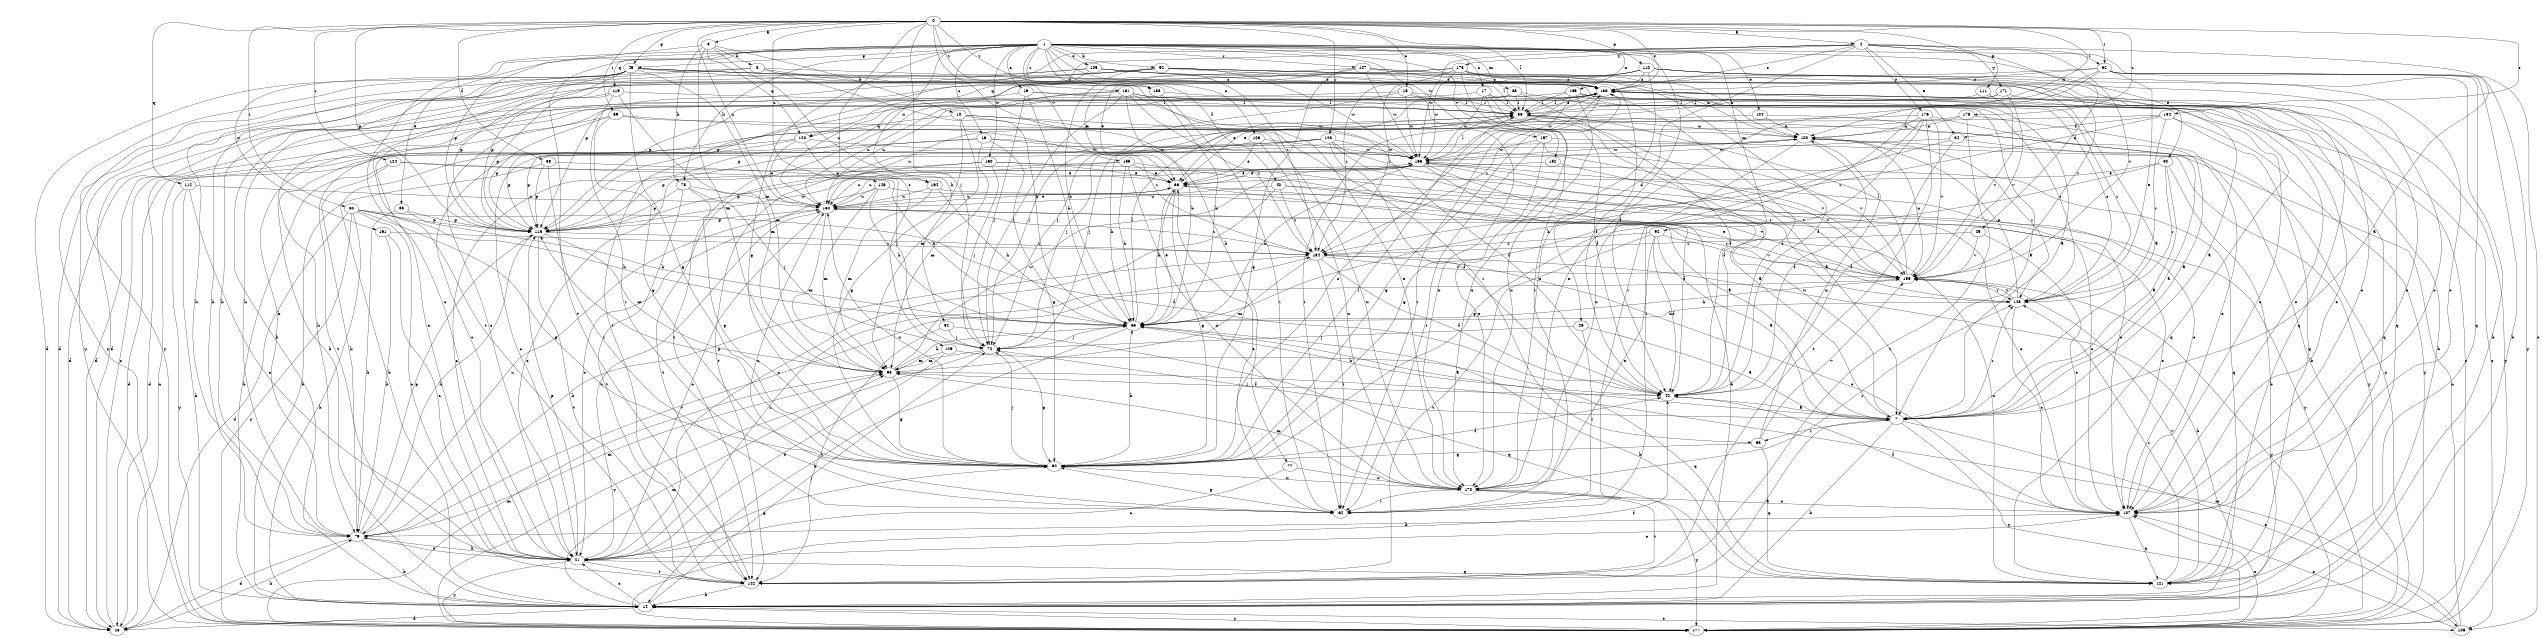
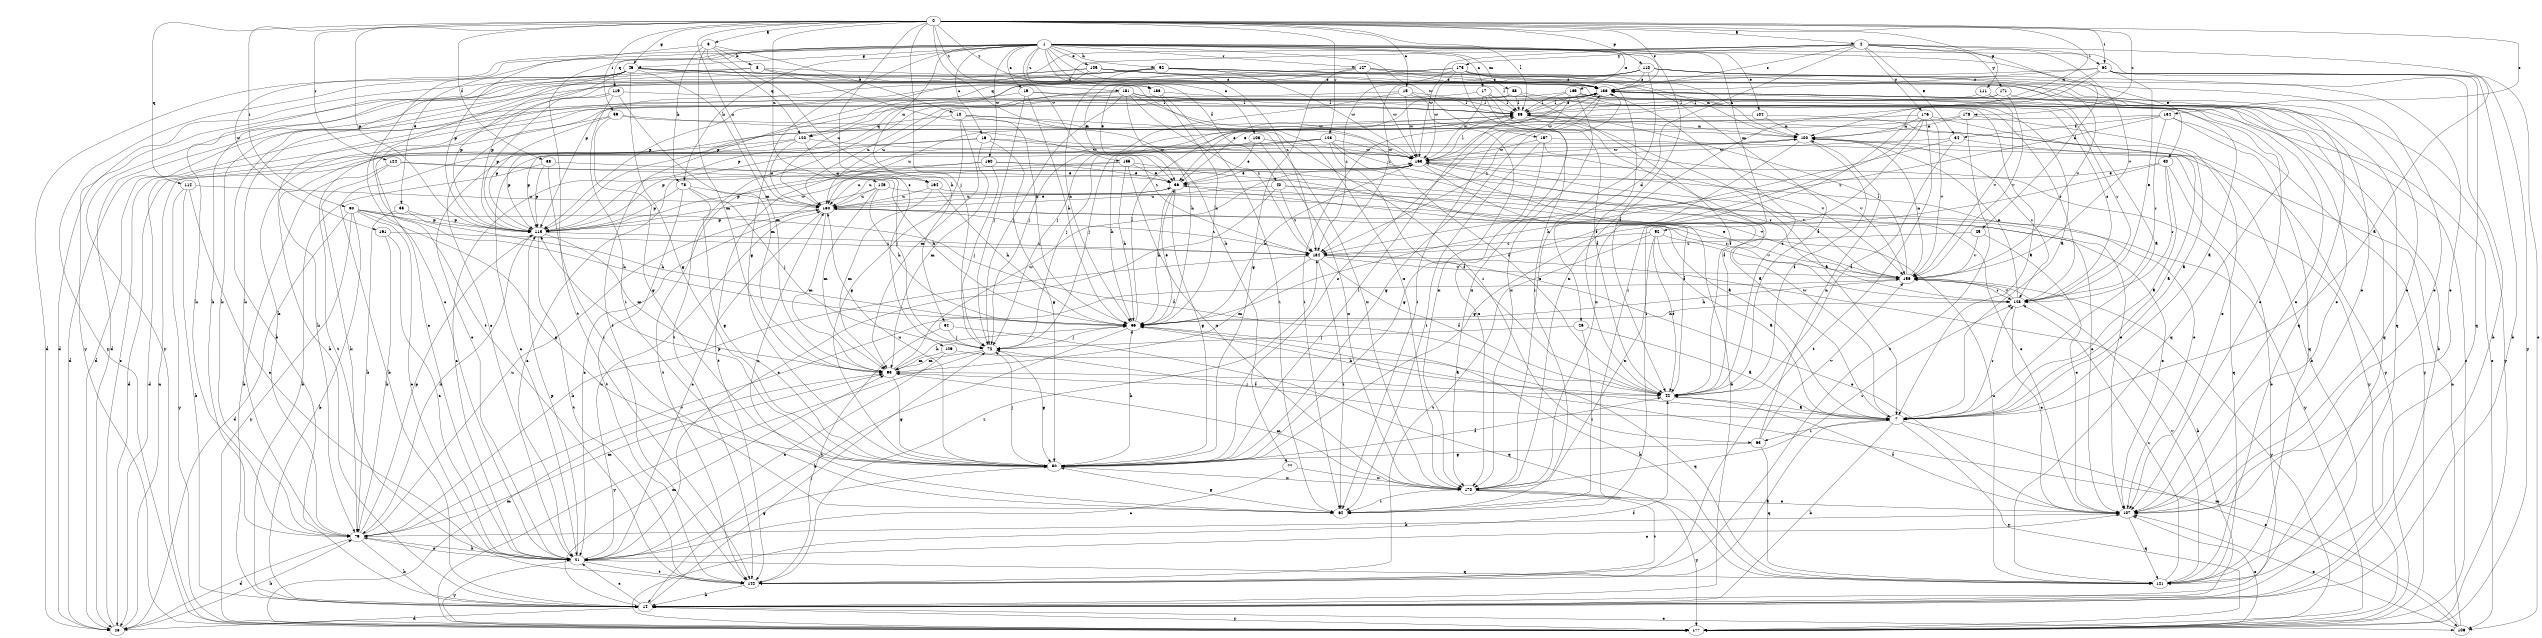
node "152": removed
edge "21" -> "184": now "142" -> "184"
edge "64" -> "36": removed, label "e"
